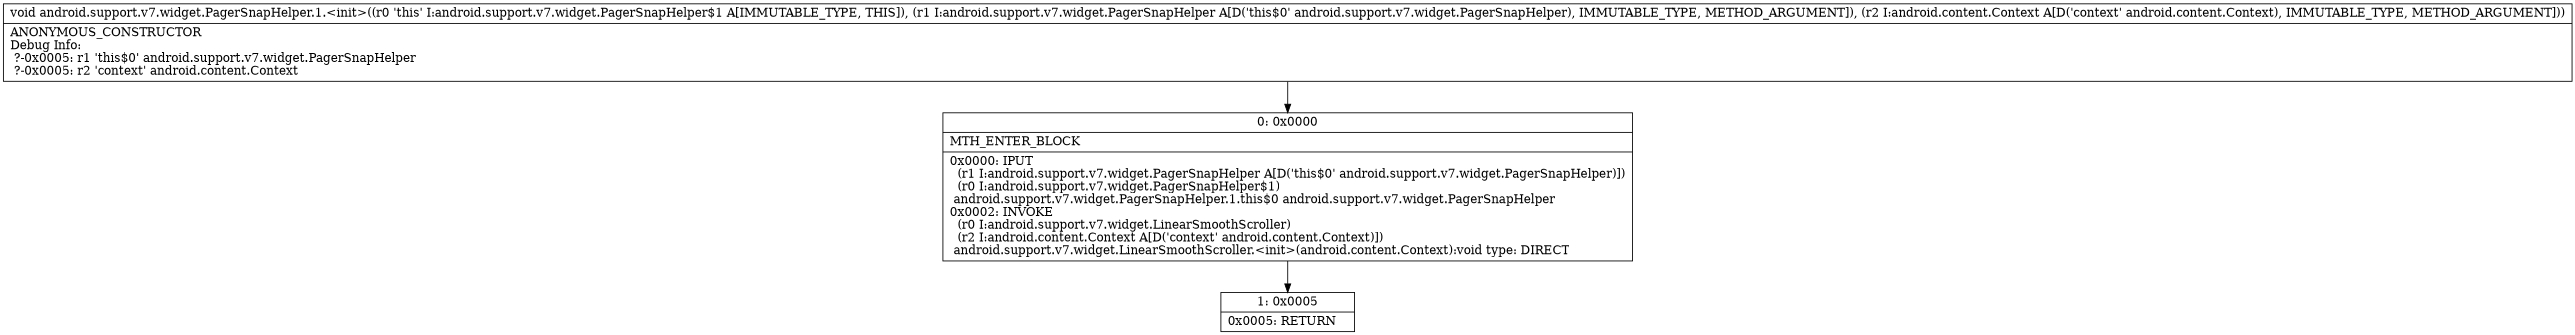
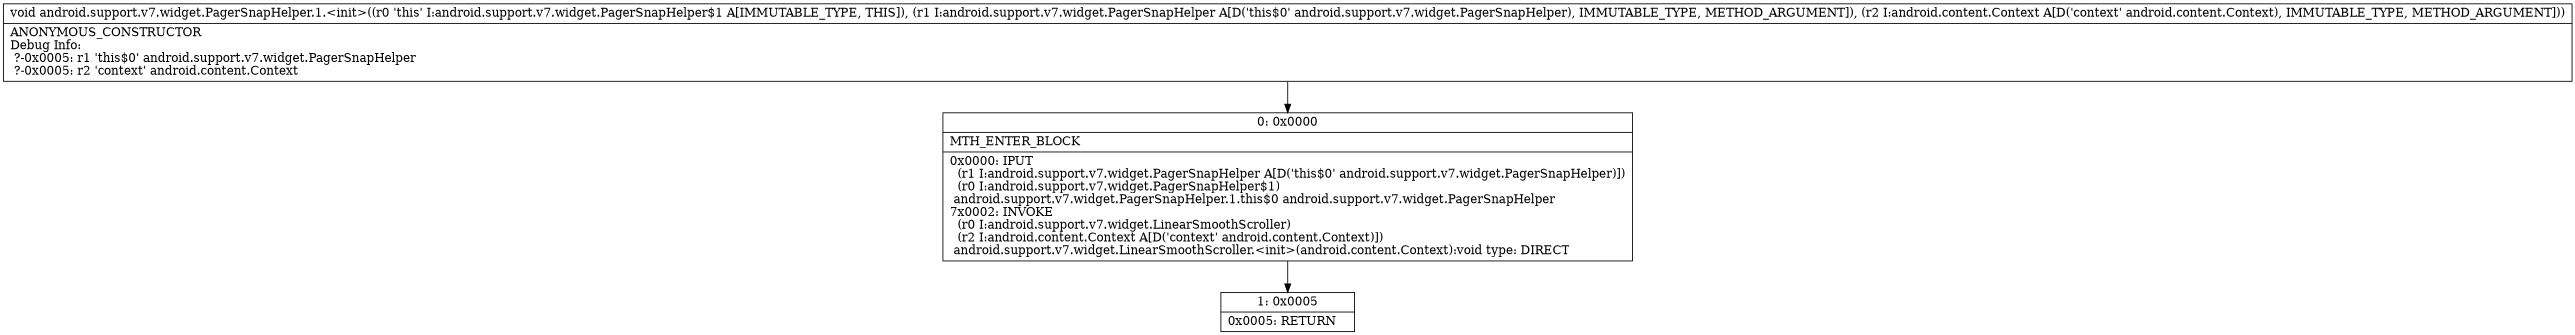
node "0: 0x0000": text "0x0002: INVOKE" -> "7x0002: INVOKE"
